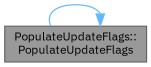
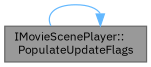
node "PopulateUpdateFlags:: PopulateUpdateFlags": label "PopulateUpdateFlags:: PopulateUpdateFlags" -> "IMovieScenePlayer:: PopulateUpdateFlags"
